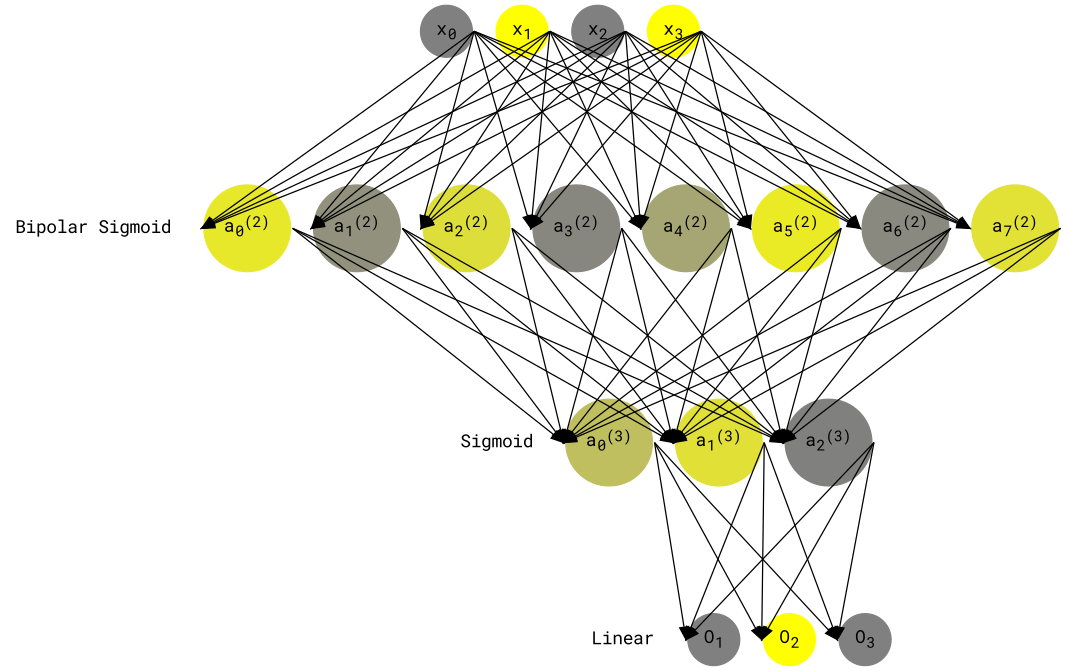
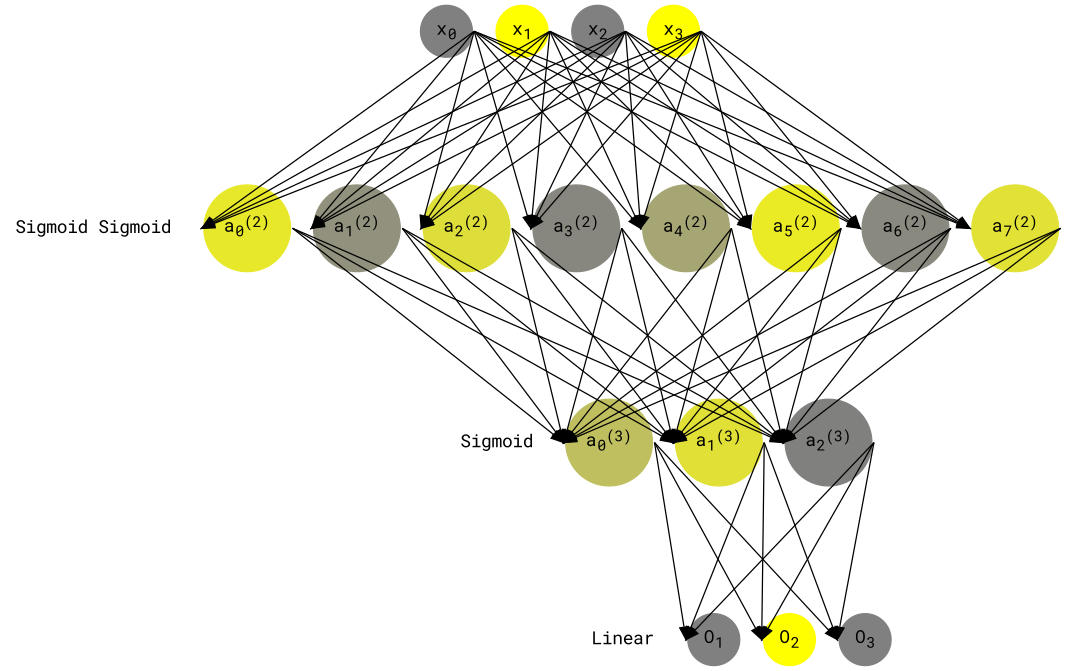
node "Bipolar Sigmoid": label "Bipolar Sigmoid" -> "Sigmoid Sigmoid"
